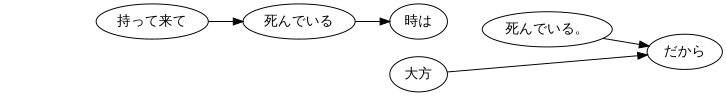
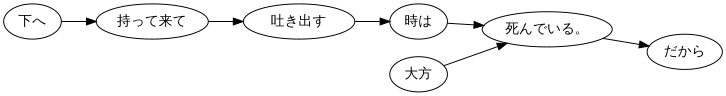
node "下へ": added
node "死んでいる": label "死んでいる" -> "吐き出す"
edge "時は" -> "死んでいる。": added
edge "大方" -> "だから": now "大方" -> "死んでいる。"
